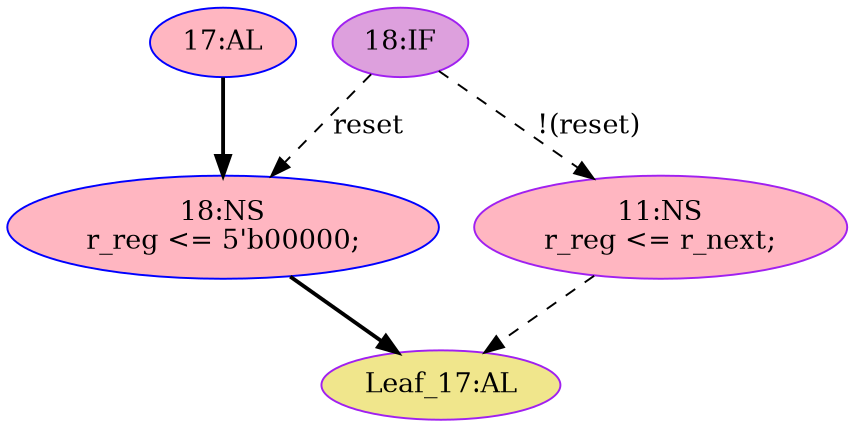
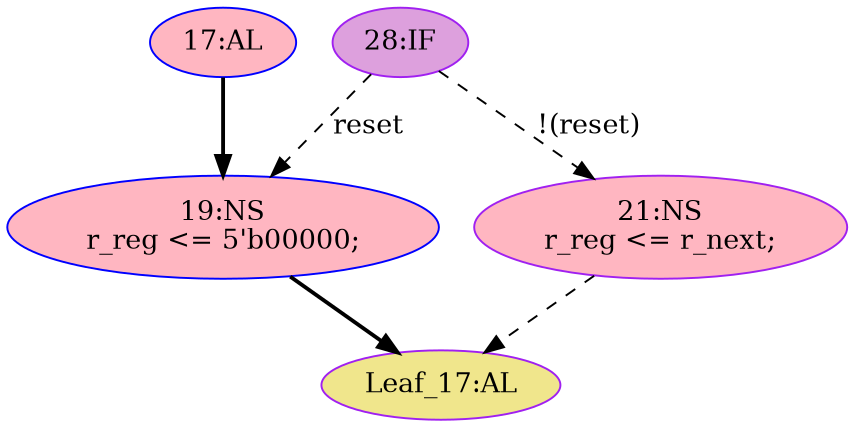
node "18:IF": label "18:IF" -> "28:IF"
node "18:NS r_reg <= 5'b00000;": label "18:NS r_reg <= 5'b00000;" -> "19:NS r_reg <= 5'b00000;"
node "11:NS r_reg <= r_next;": label "11:NS r_reg <= r_next;" -> "21:NS r_reg <= r_next;"
